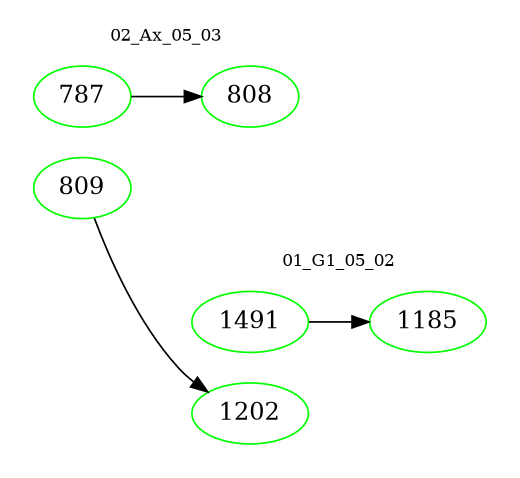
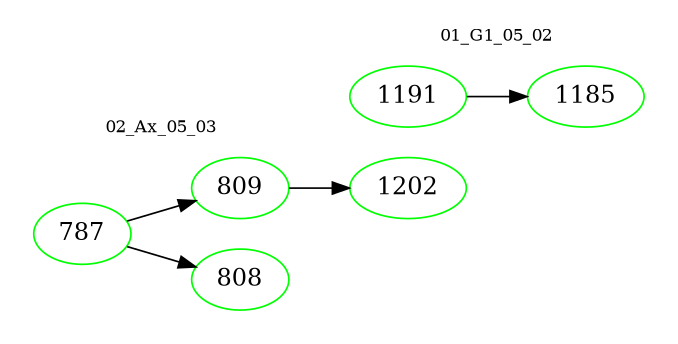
edge "787" -> "809": added
node "1491": label "1491" -> "1191"
